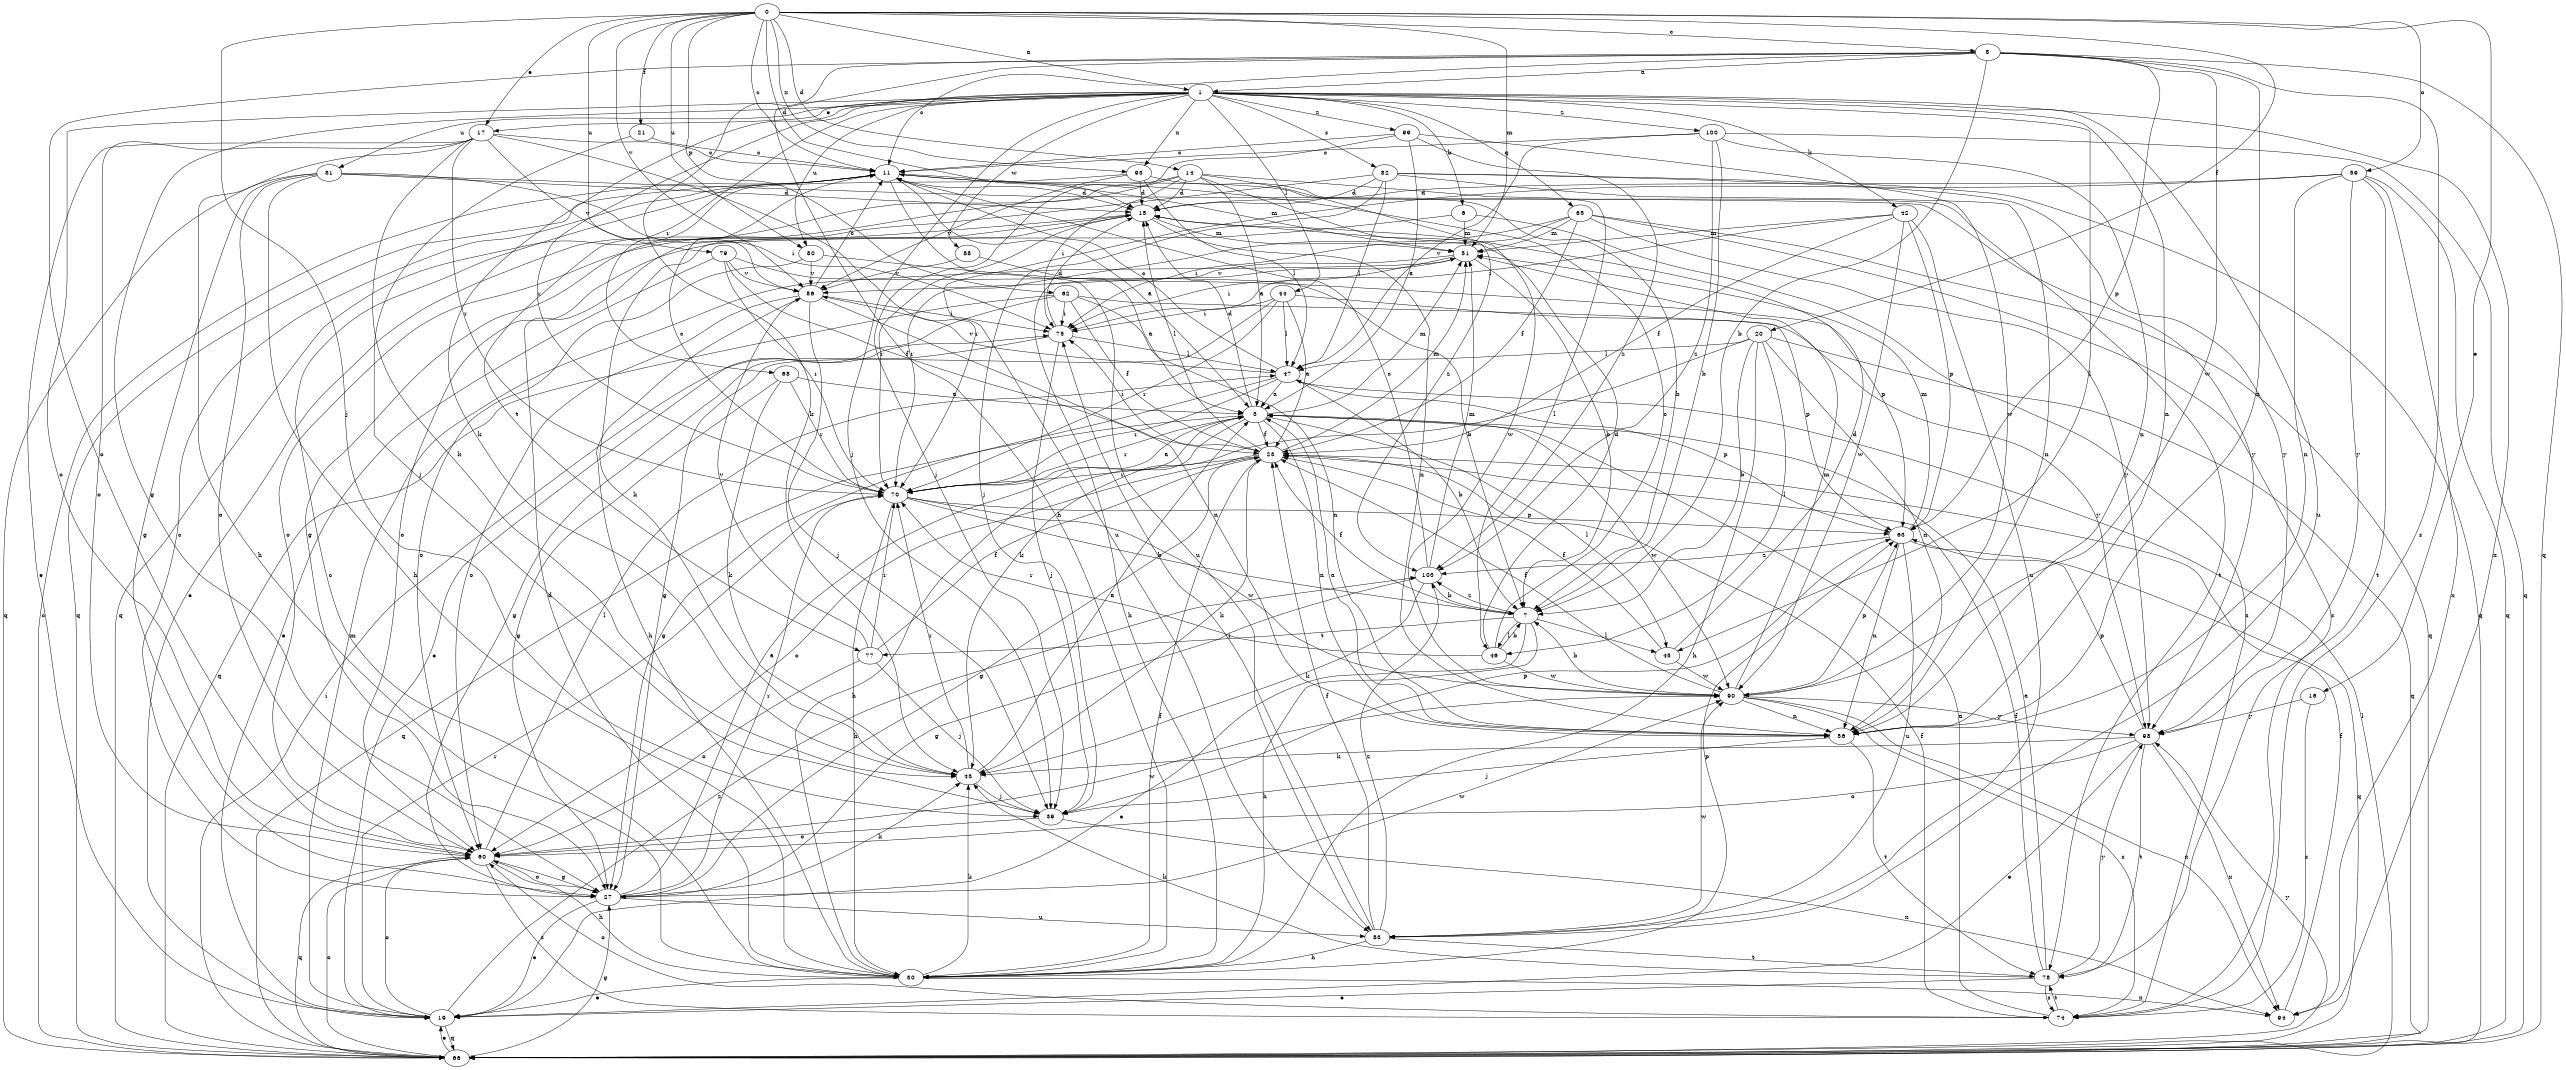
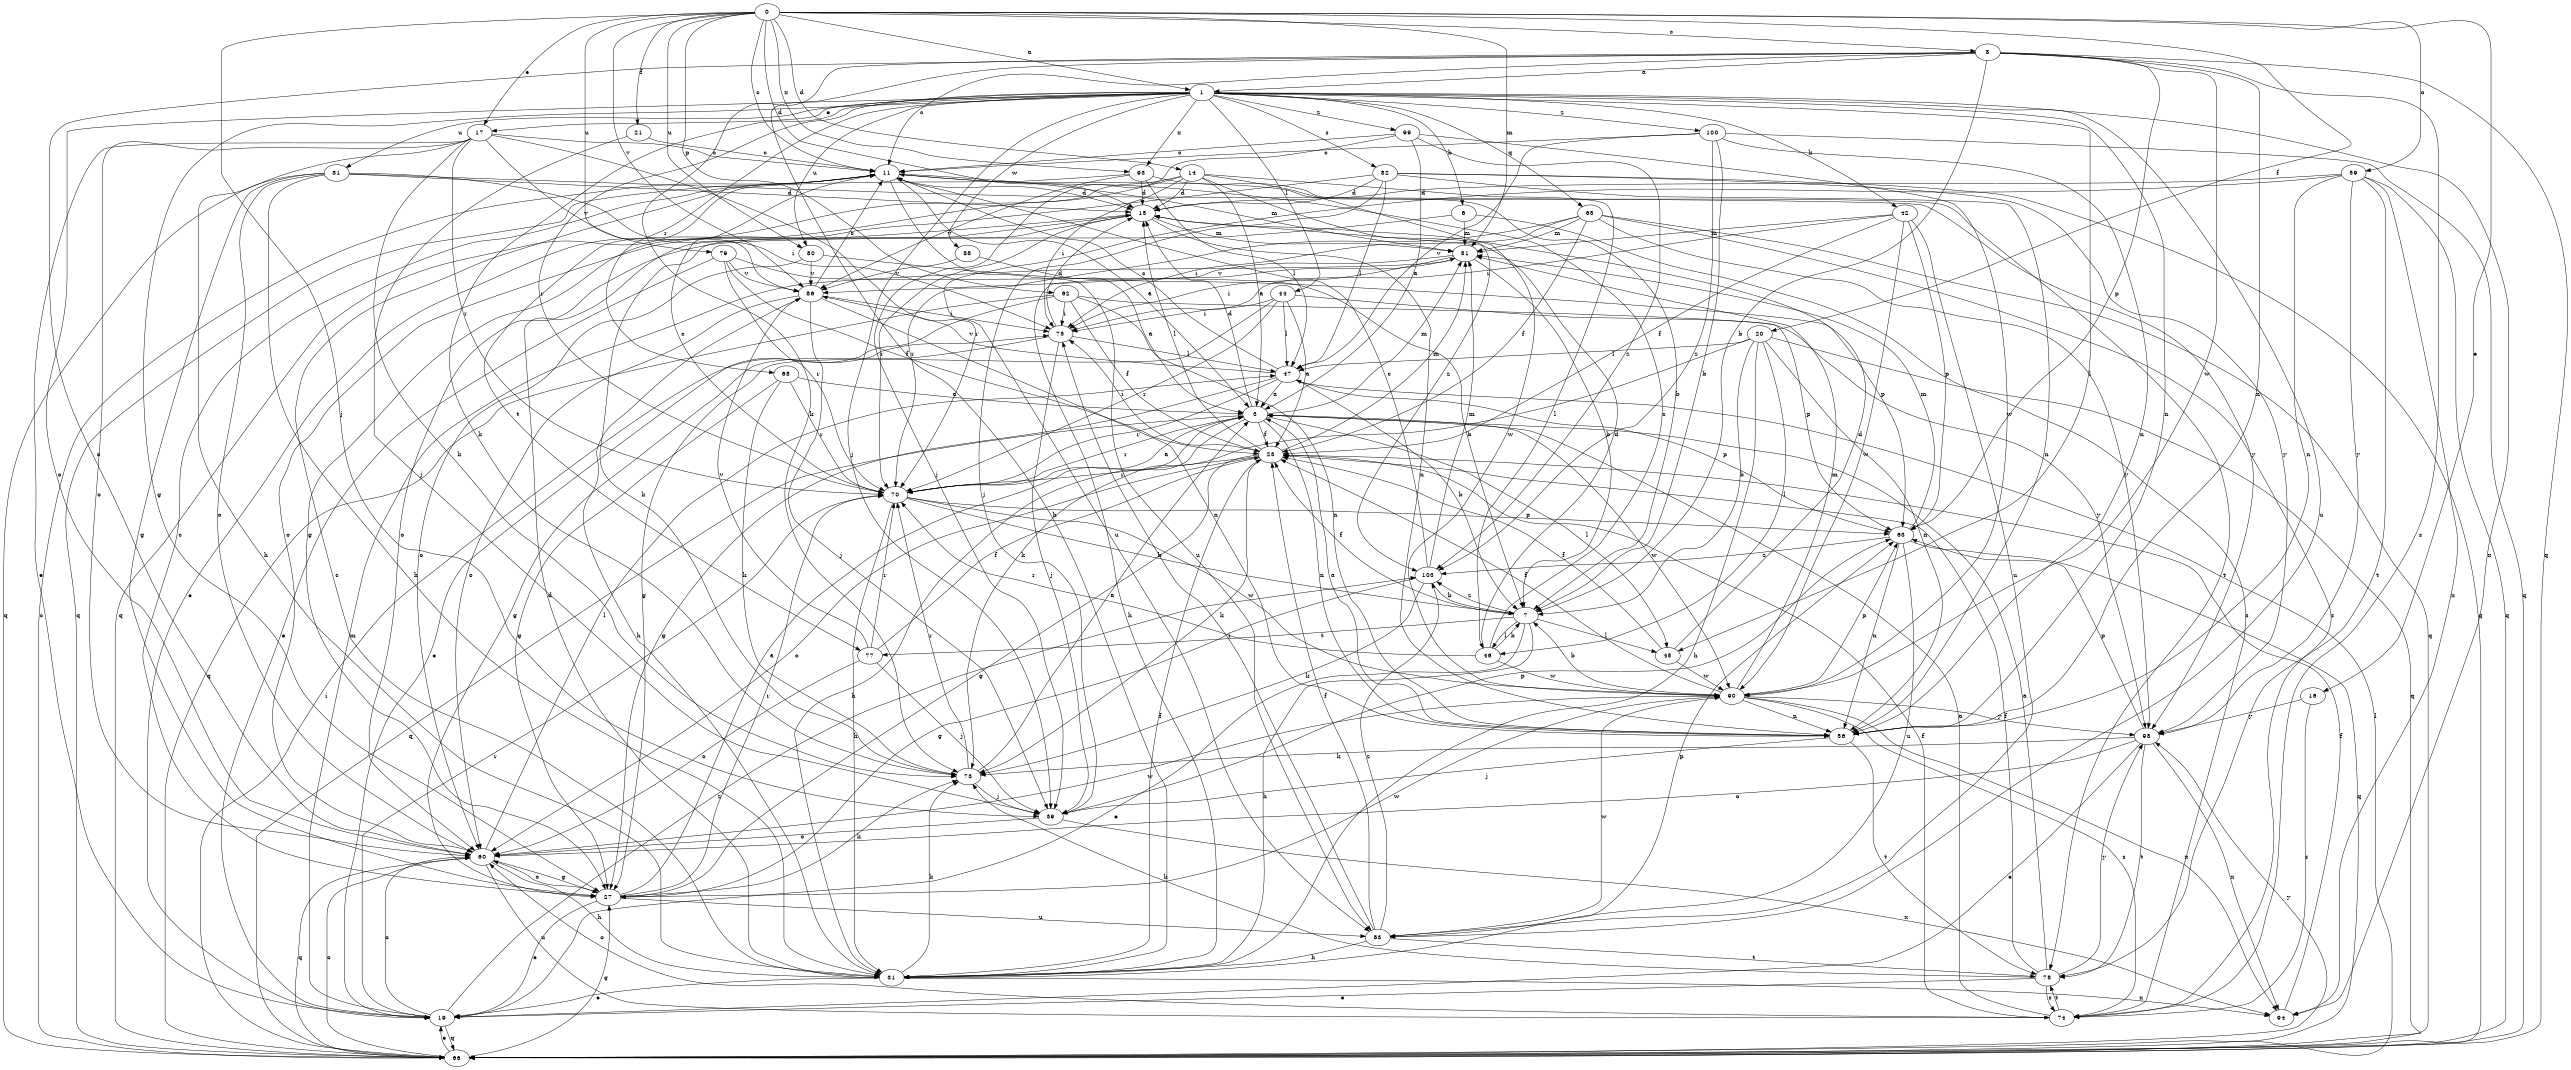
node "43": label "43" -> "73"
edge "60" -> "74": label "s" -> "u"
node "30": label "30" -> "31"
